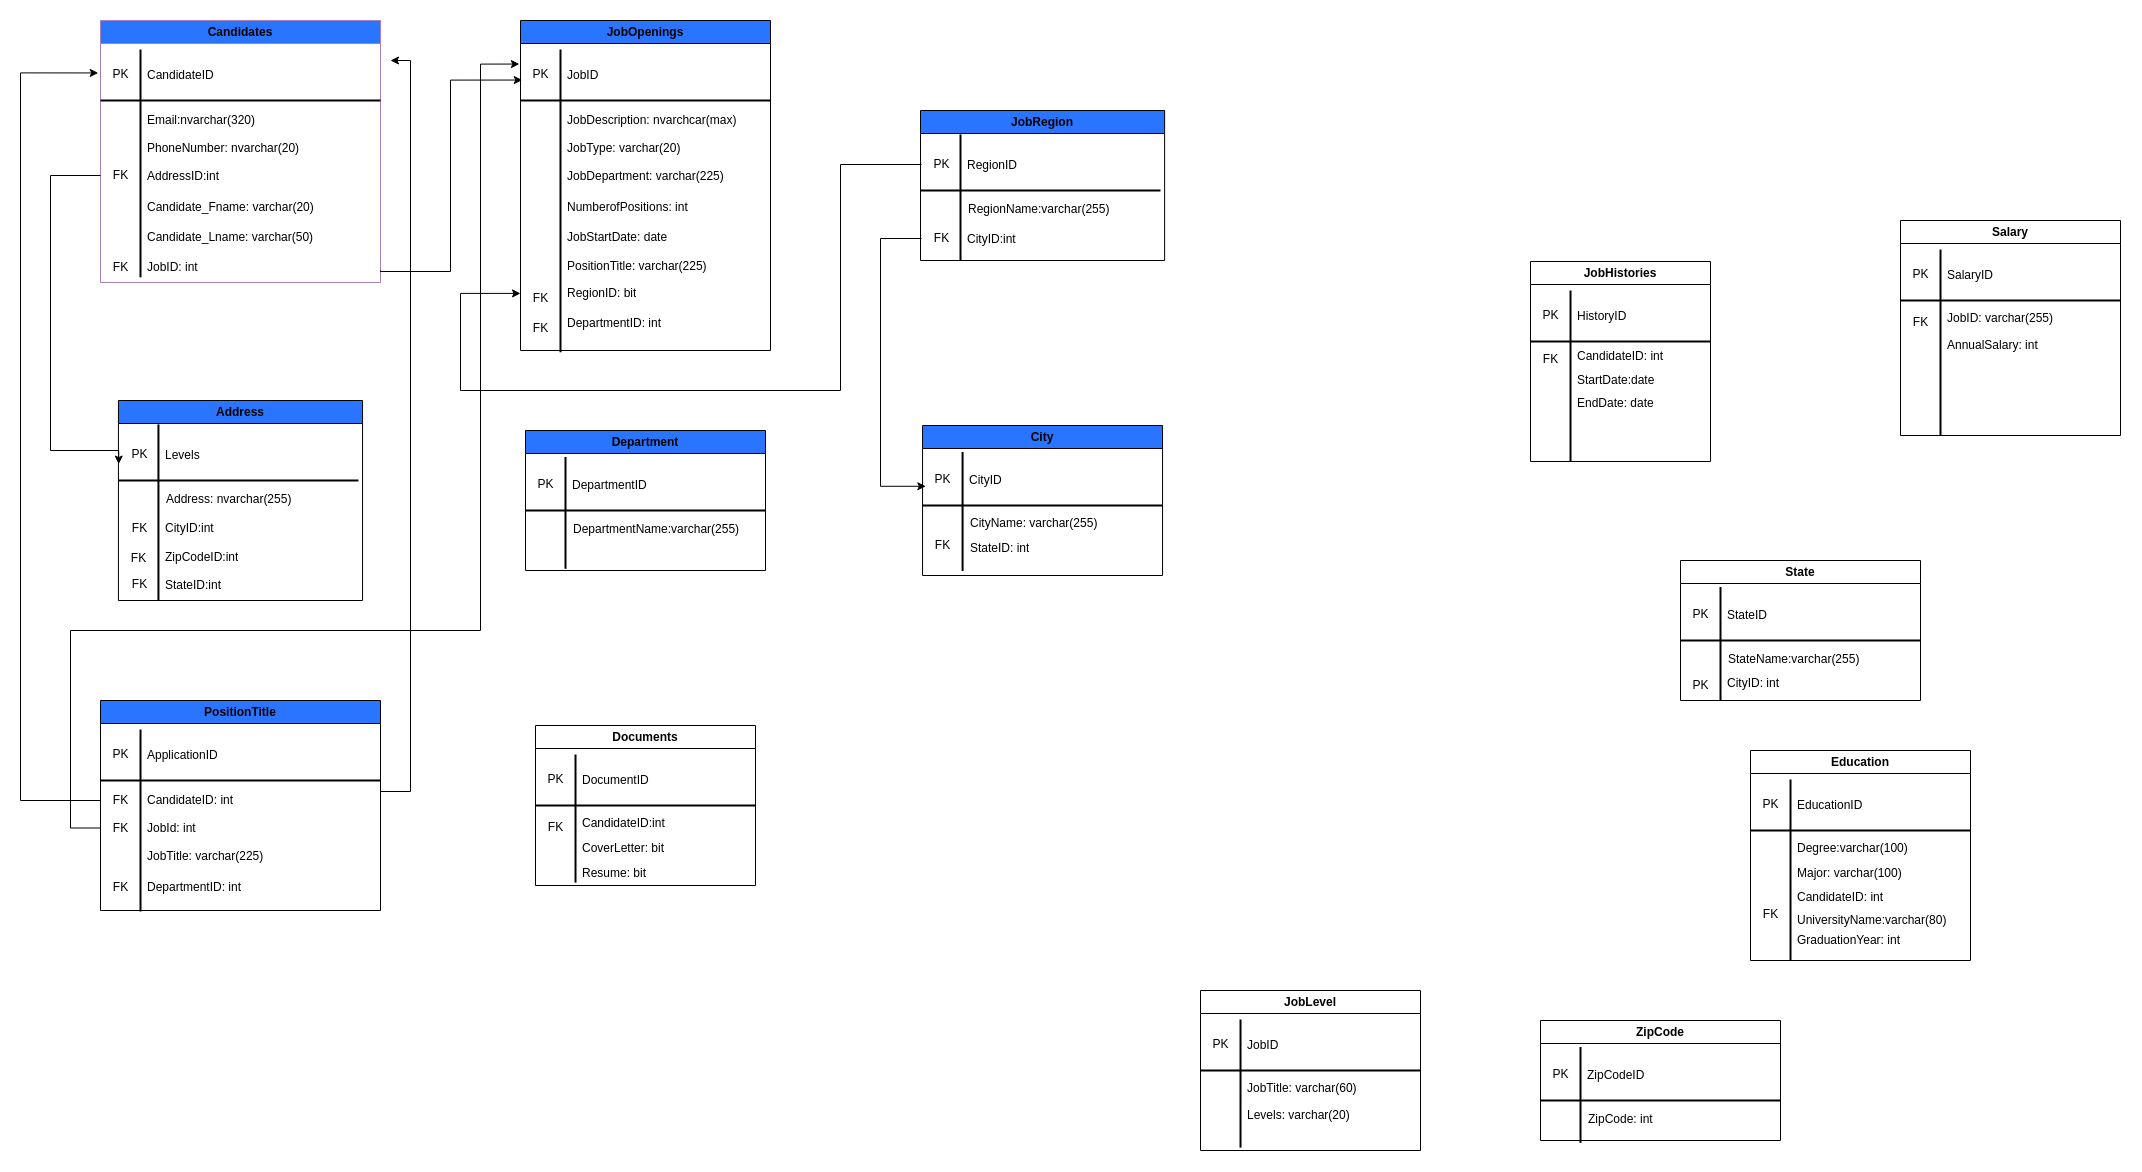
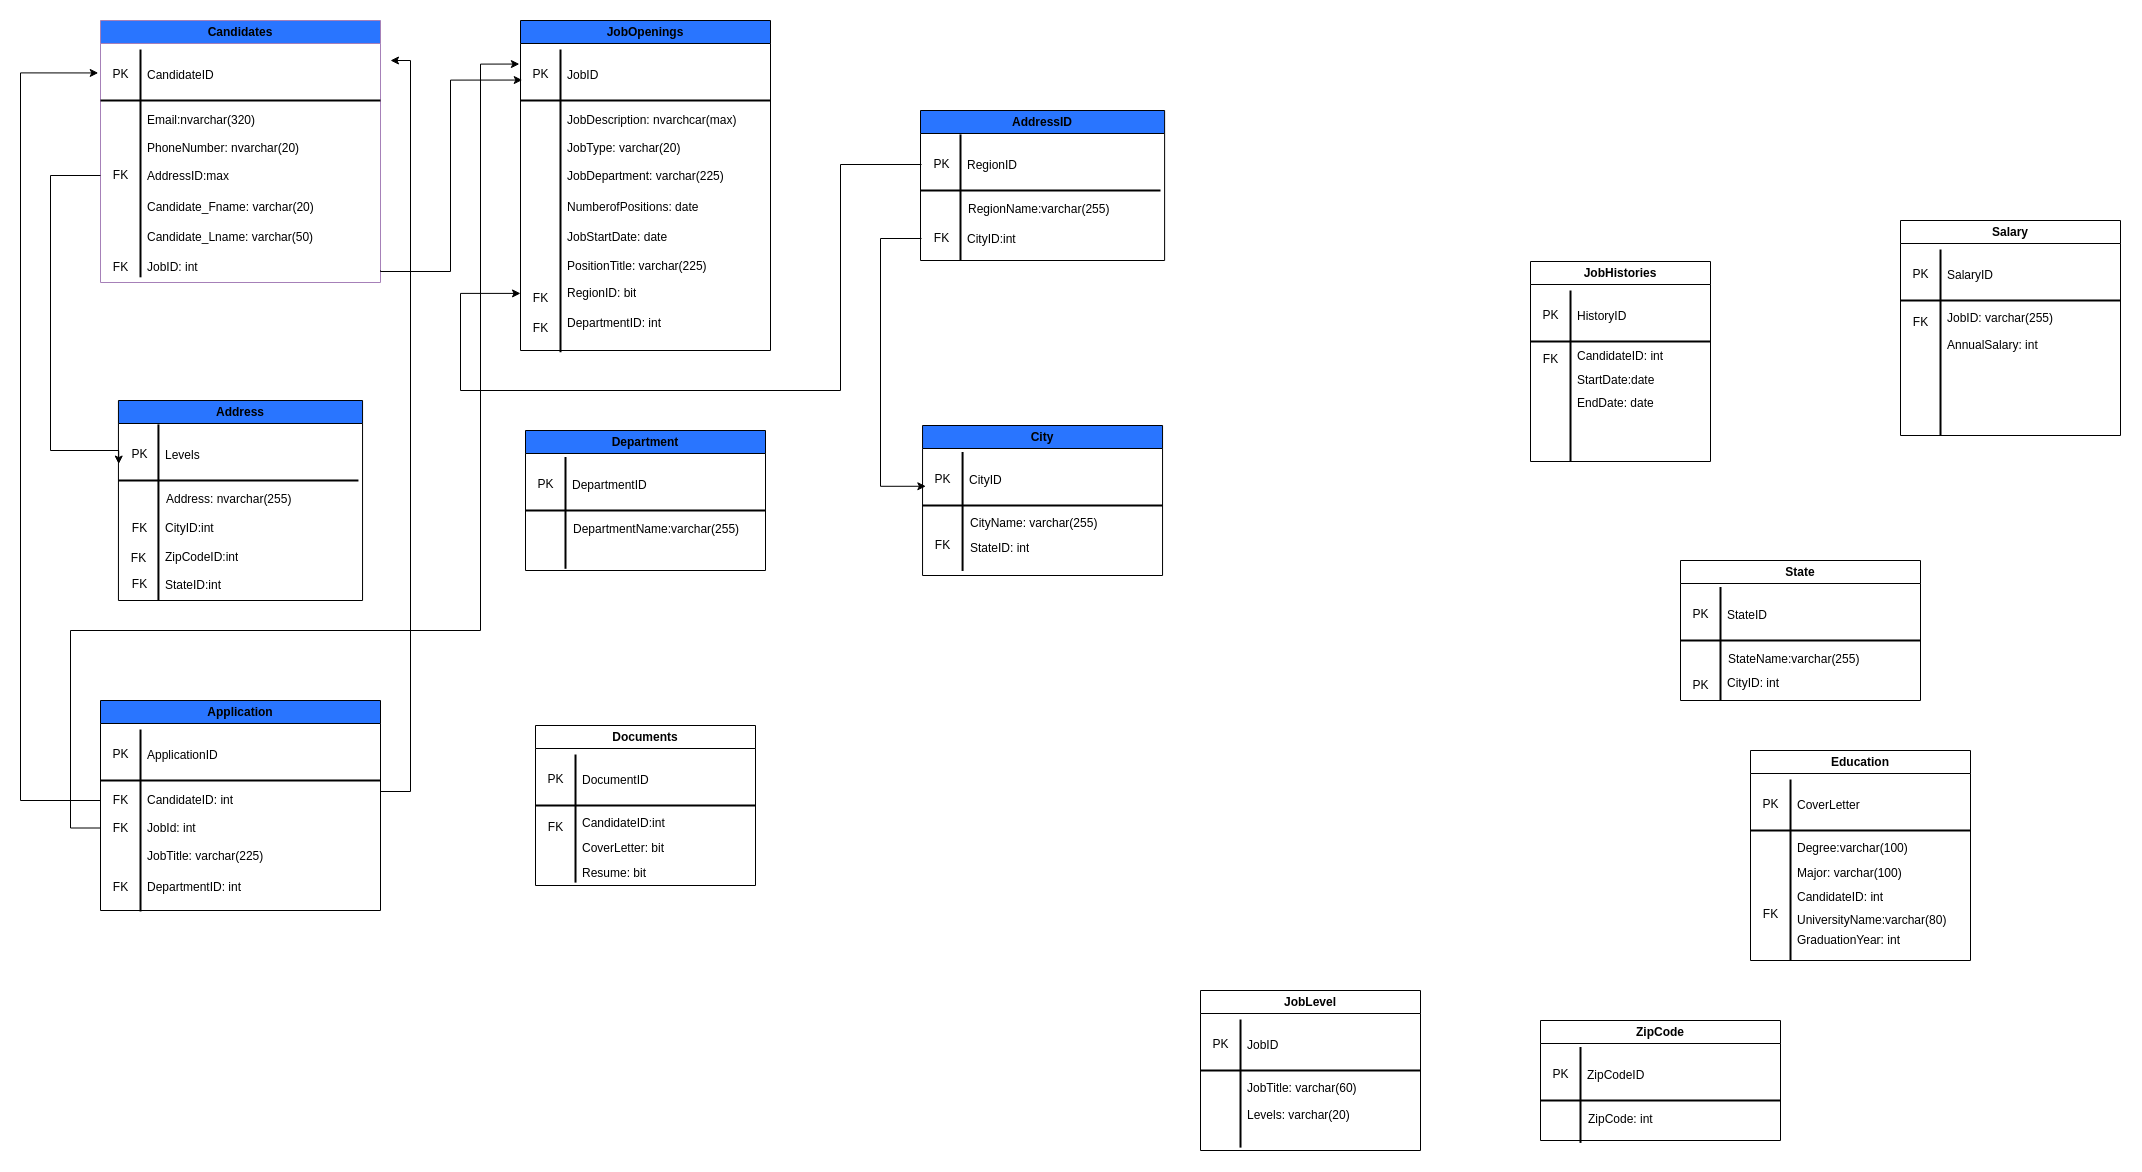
node "JobRegion": label "JobRegion" -> "AddressID"
node "AddressID:int": label "AddressID:int" -> "AddressID:max"
node "NumberofPositions: int": label "NumberofPositions: int" -> "NumberofPositions: date"
node "PositionTitle": label "PositionTitle" -> "Application"
node "EducationID": label "EducationID" -> "CoverLetter"
